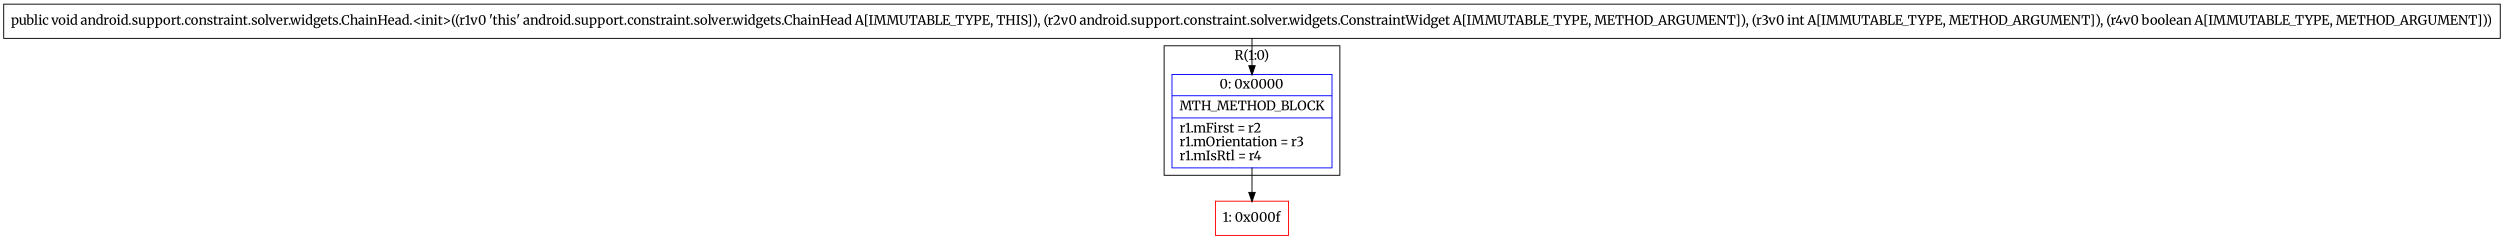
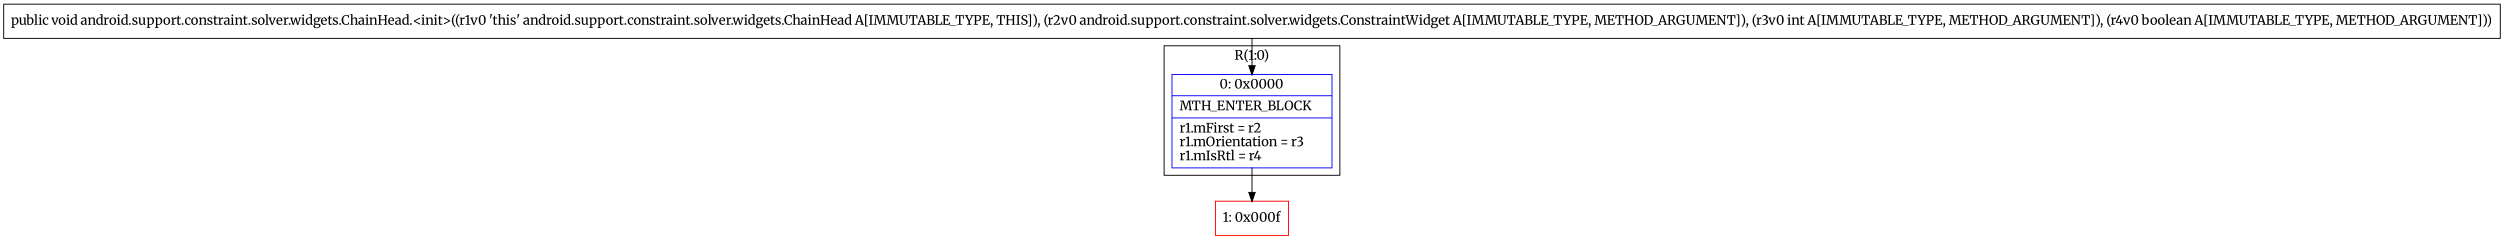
node "0: 0x0000": text "MTH_METHOD_BLOCK" -> "MTH_ENTER_BLOCK"
